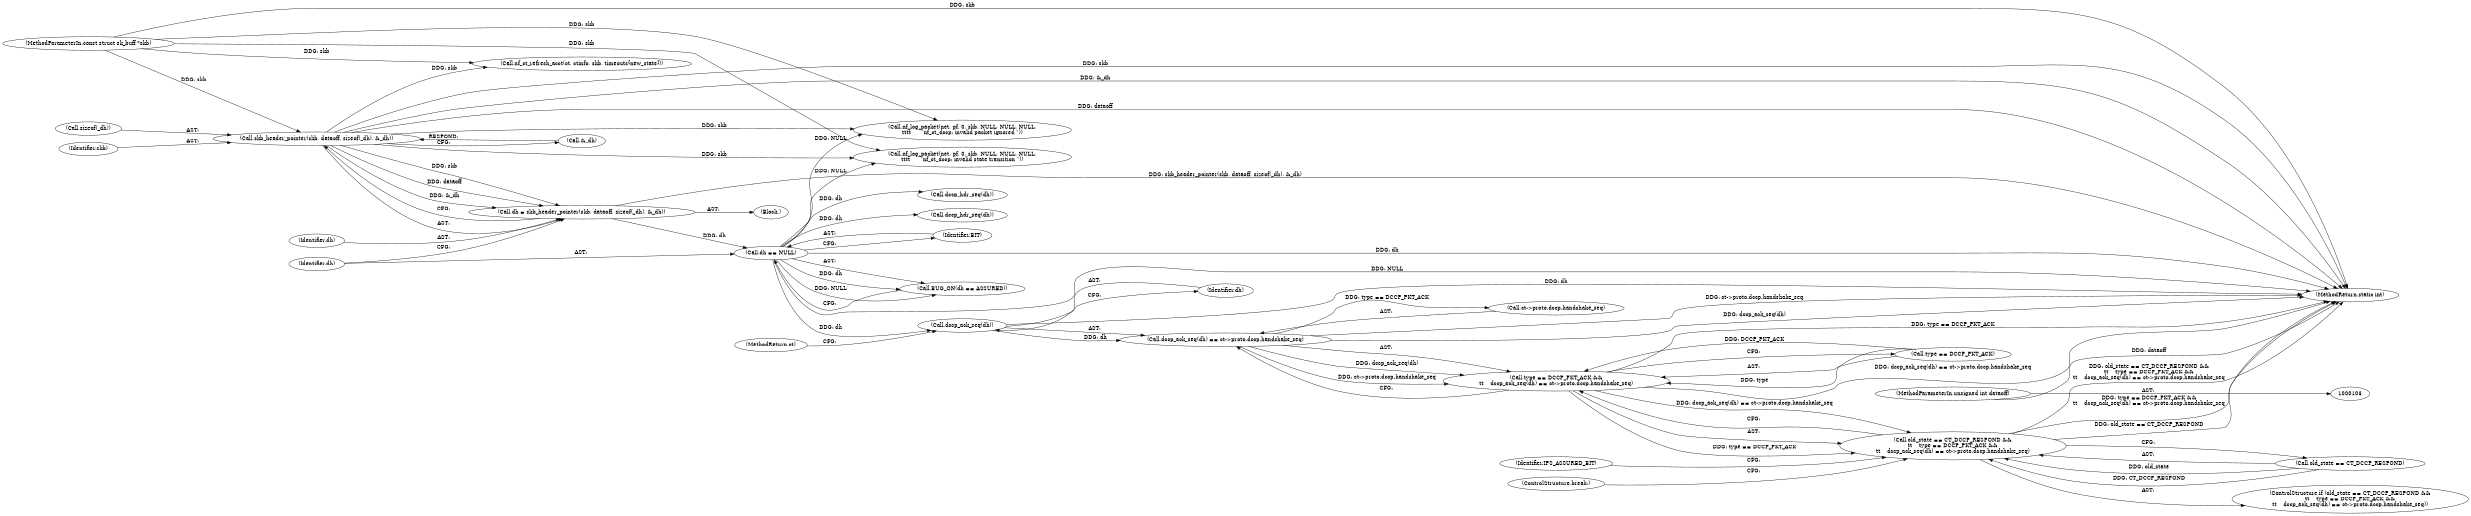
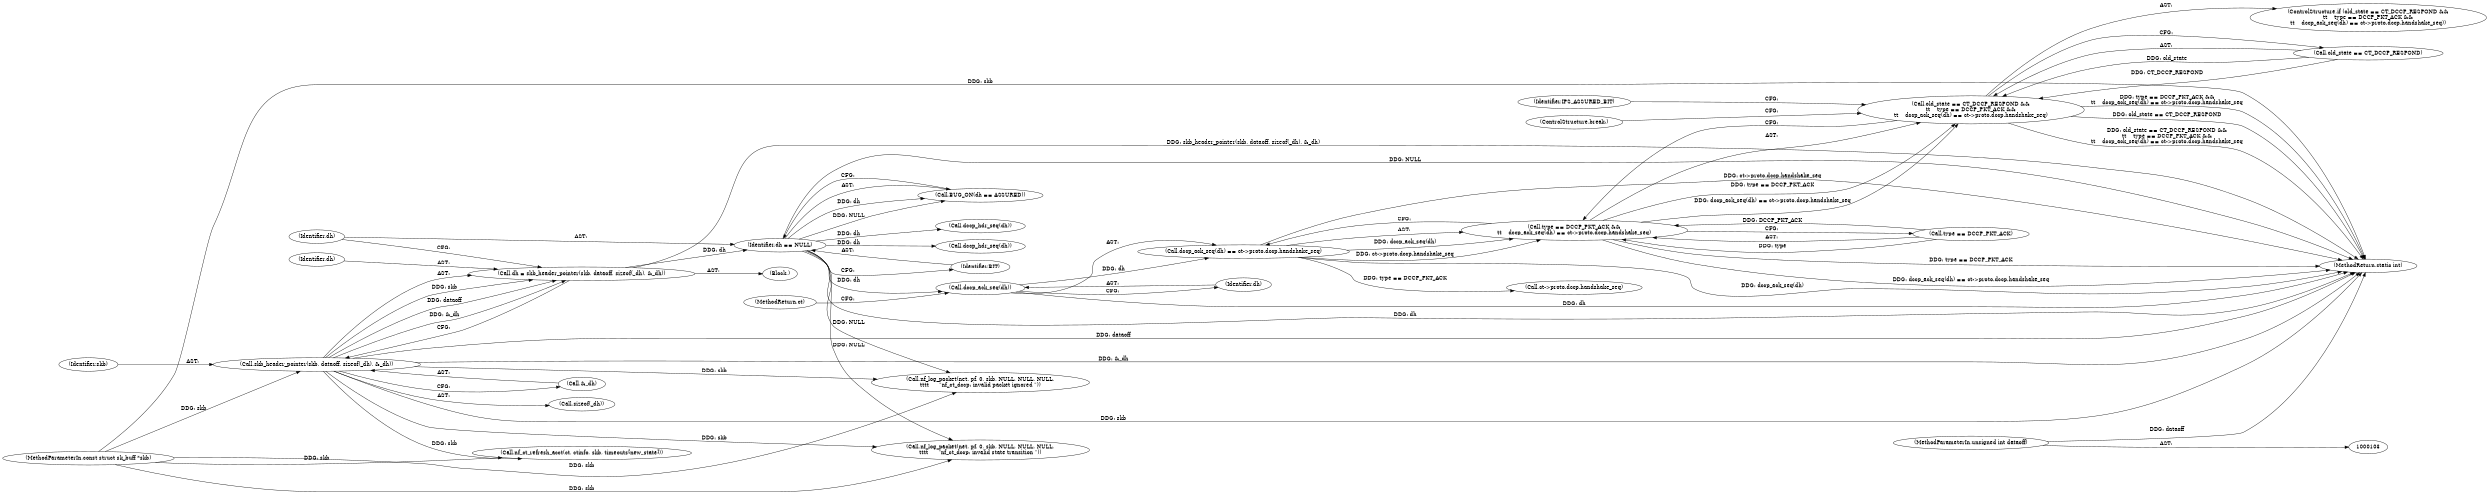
edge "(Call,sizeof(_dh))" -> "(Call,skb_header_pointer(skb, dataoff, sizeof(_dh), &_dh))": reversed
edge "(Call,&_dh)" -> "(Call,skb_header_pointer(skb, dataoff, sizeof(_dh), &_dh))": label "RESPOND: " -> "AST: "
node "(Call,dh == NULL)": label "(Call,dh == NULL)" -> "(Identifier,dh == NULL)"
edge "(Call,ct->proto.dccp.handshake_seq)" -> "(Call,dccp_ack_seq(dh) == ct->proto.dccp.handshake_seq)": removed, label "AST:"
